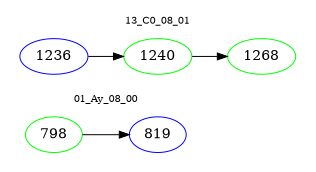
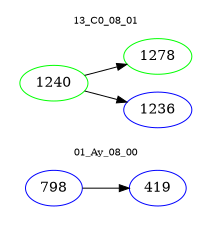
edge "1236" -> "1240": reversed
node "1268": label "1268" -> "1278"
node "798": color green -> blue
node "819": label "819" -> "419"
